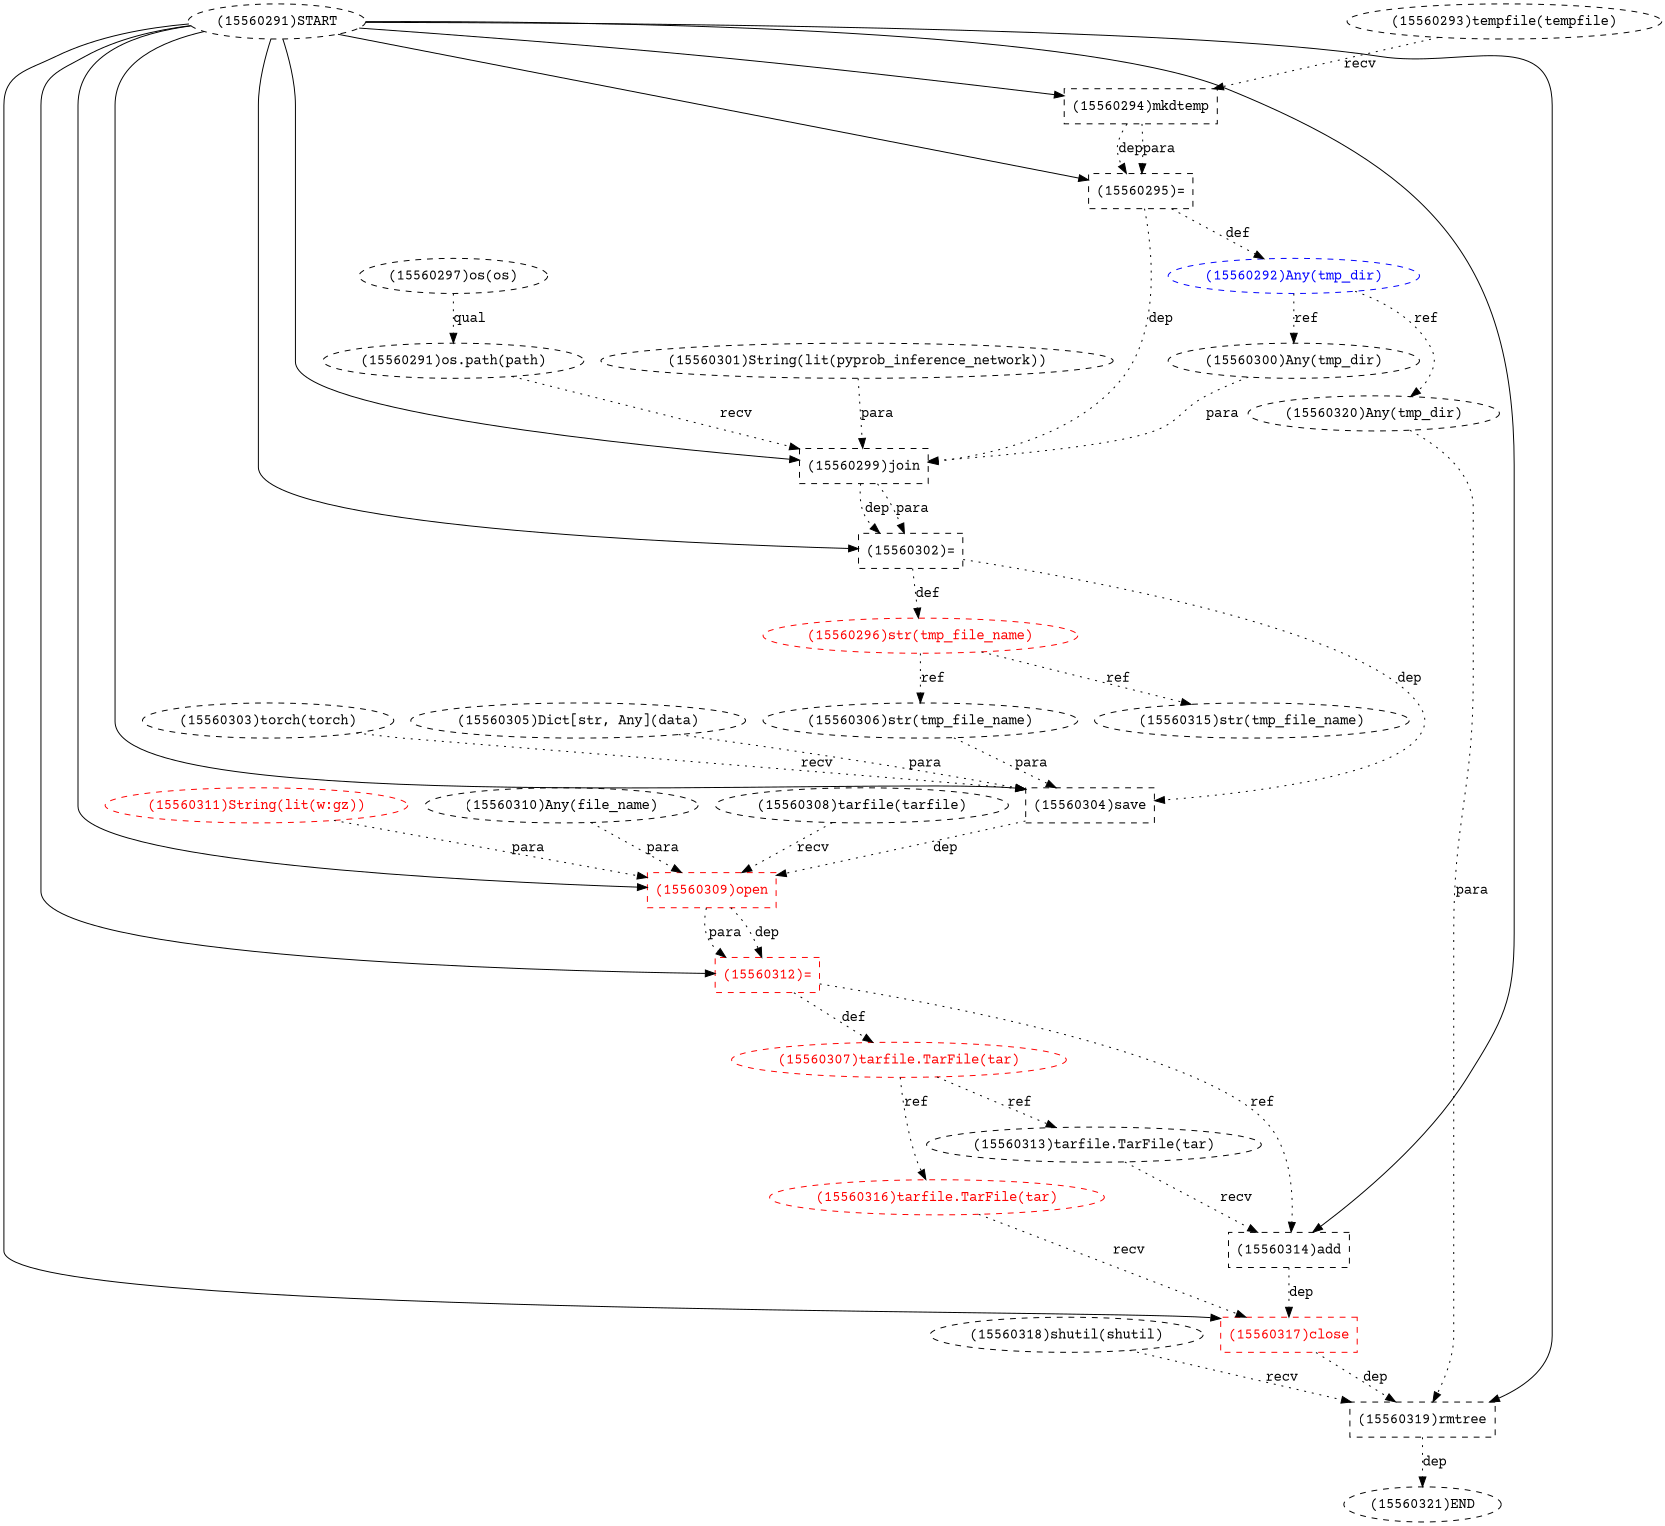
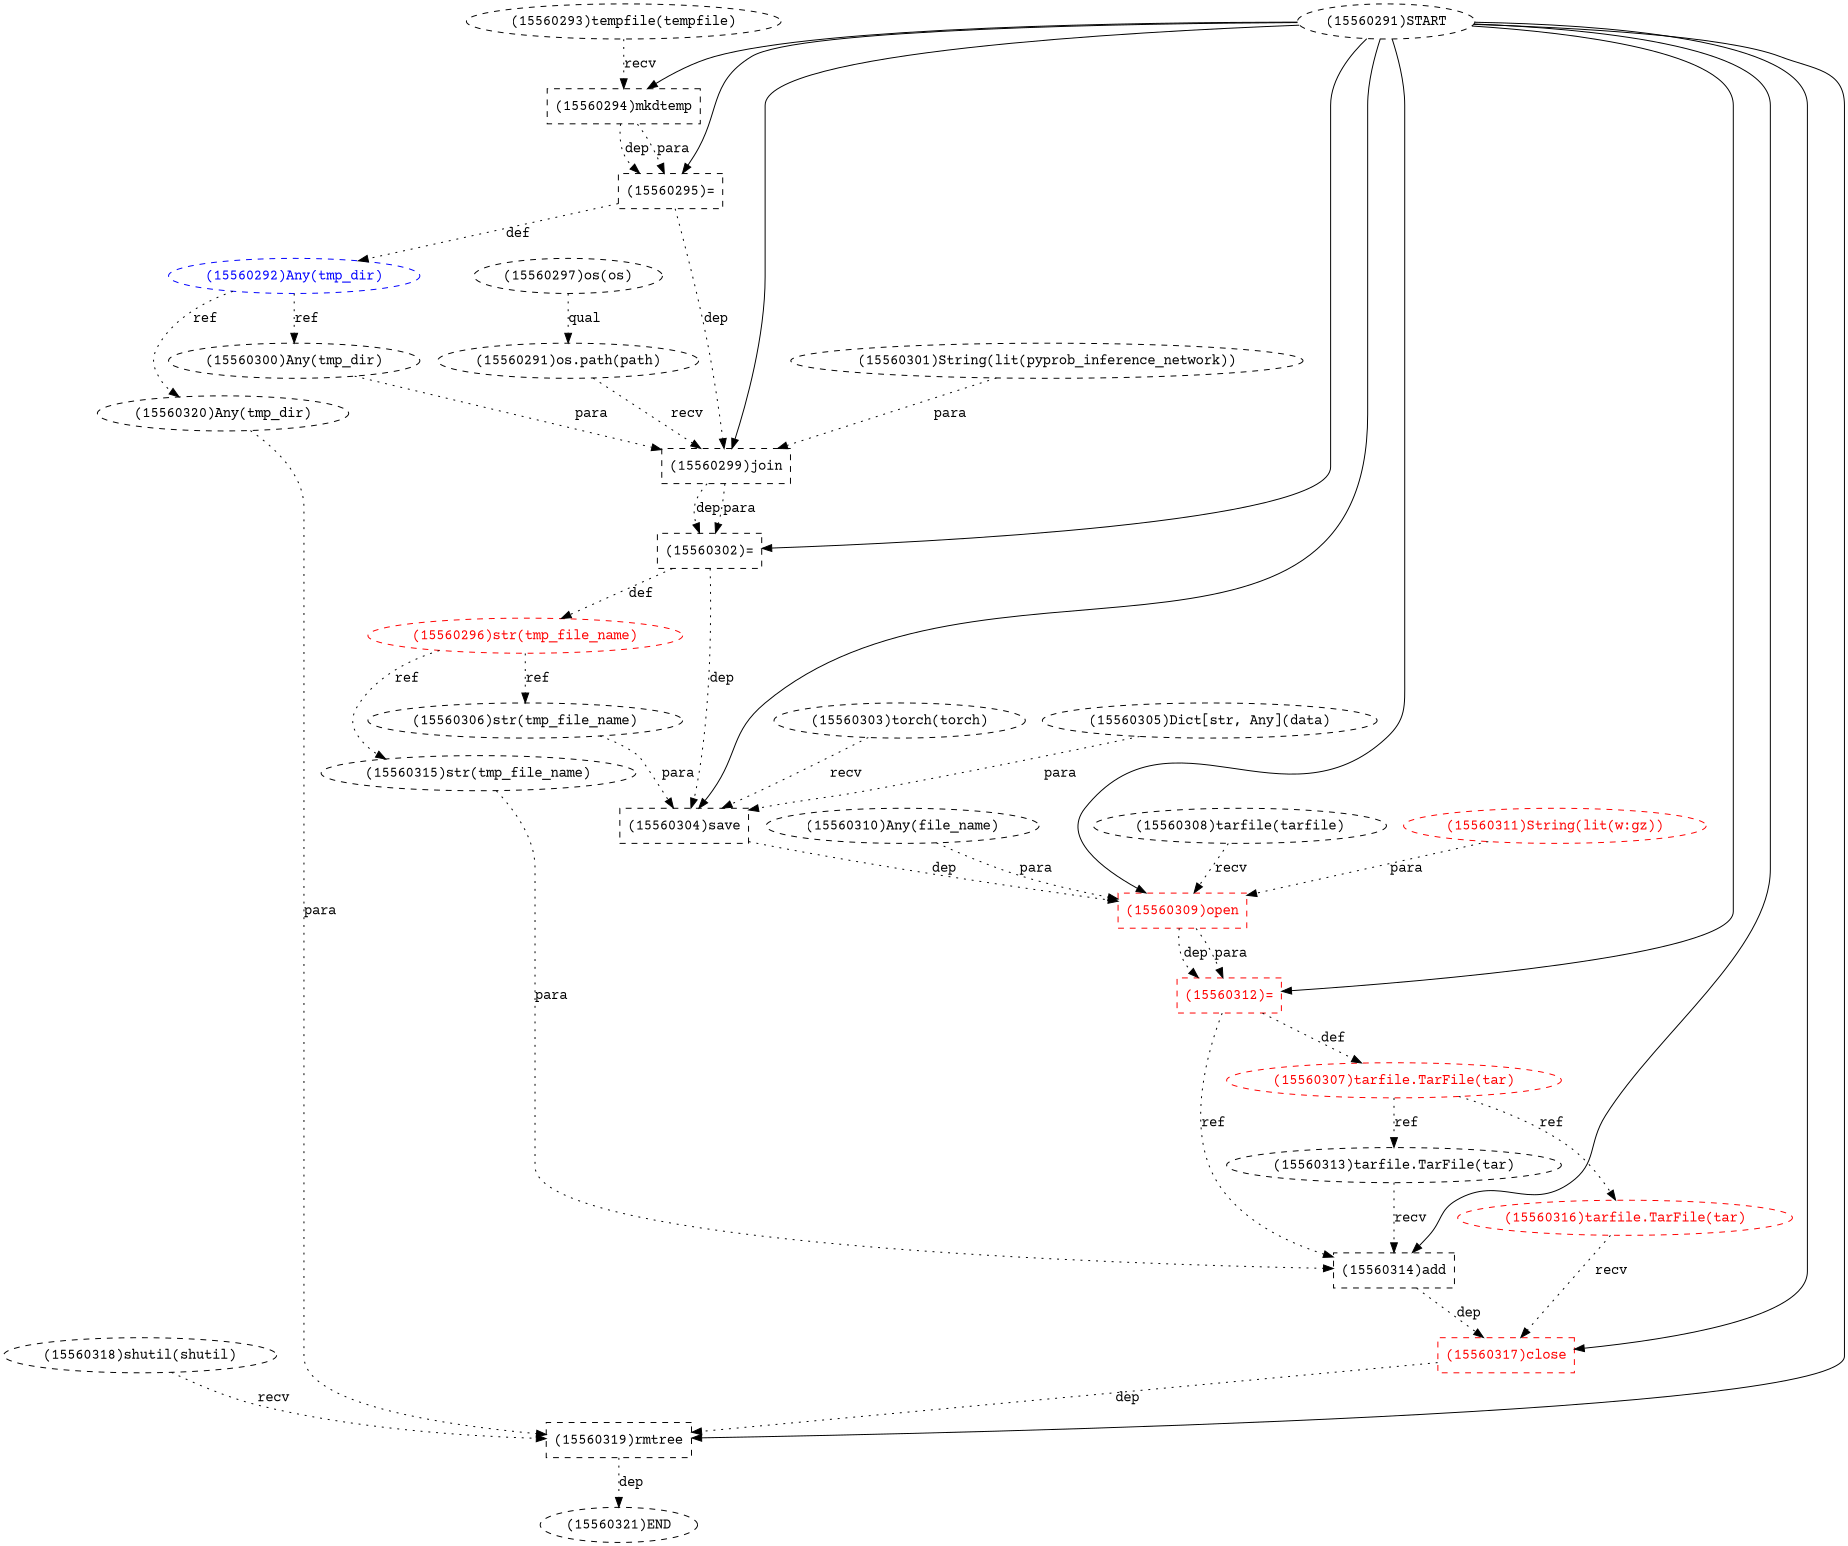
edge "(15560315)str(tmp_file_name)" -> "(15560314)add": added, label "para"
